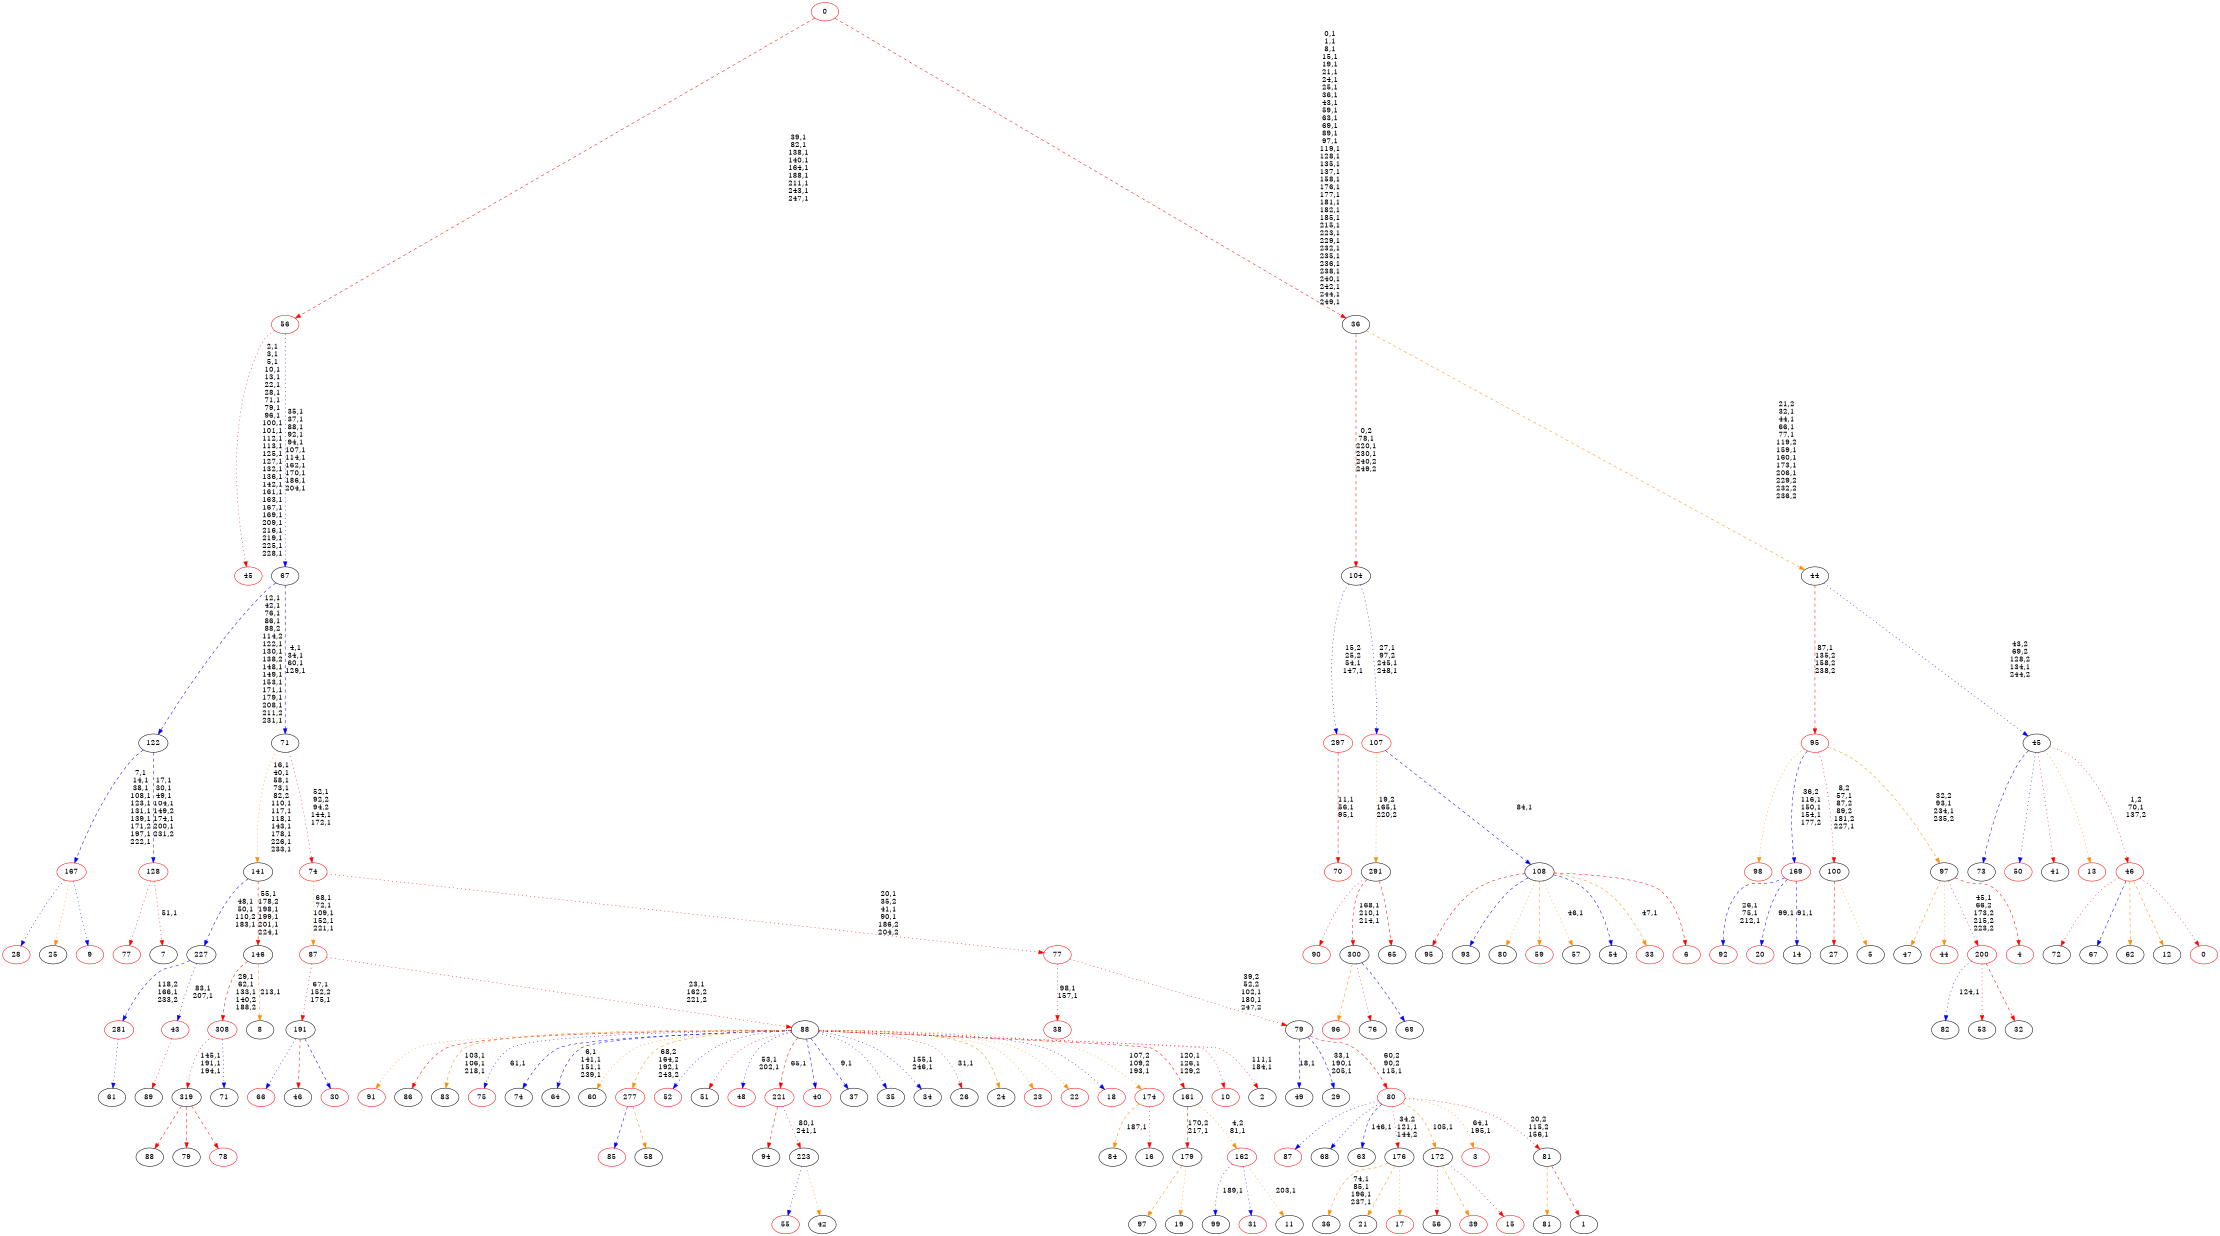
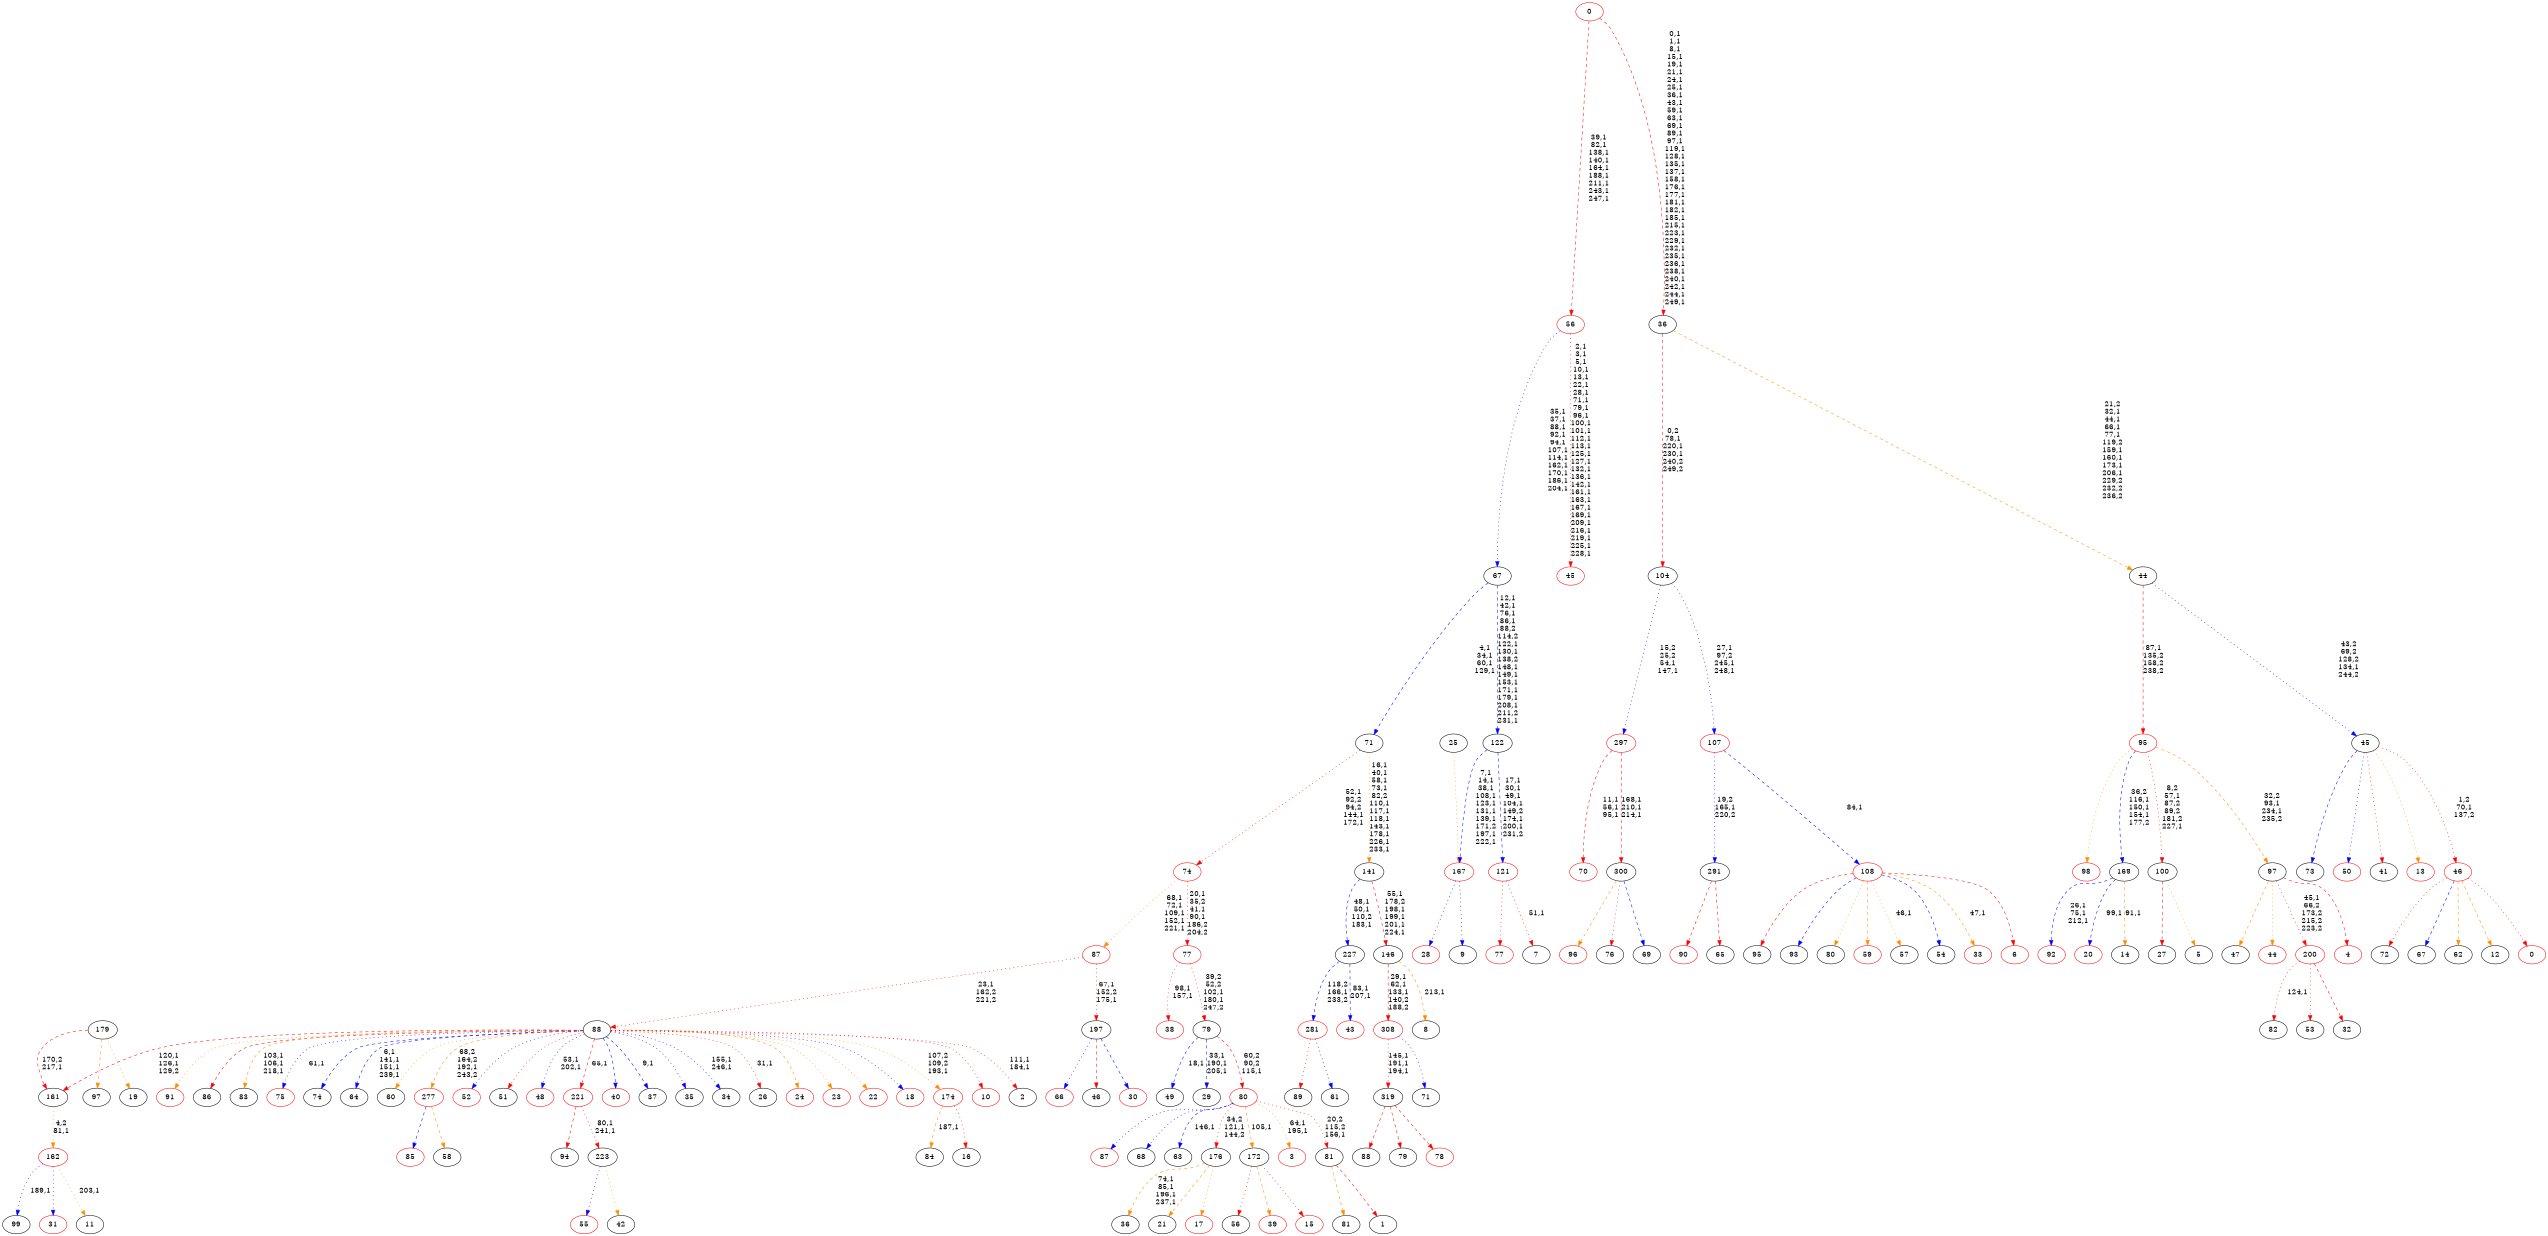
edge "107" -> "291": color darkorange -> blue
node "128": label "128" -> "121"
node "108": color black -> red
node "169": color red -> black
edge "291" -> "90": style dotted -> dashed
edge "291" -> "300": now "297" -> "300"
edge "167" -> "25": reversed
edge "169" -> "14": color blue -> darkorange
node "9": color red -> black
edge "200" -> "82": color blue -> red
edge "227" -> "43": style dotted -> dashed
node "191": label "191" -> "197"
edge "43" -> "89": now "281" -> "89"
node "24": color black -> red
edge "161" -> "179": reversed
